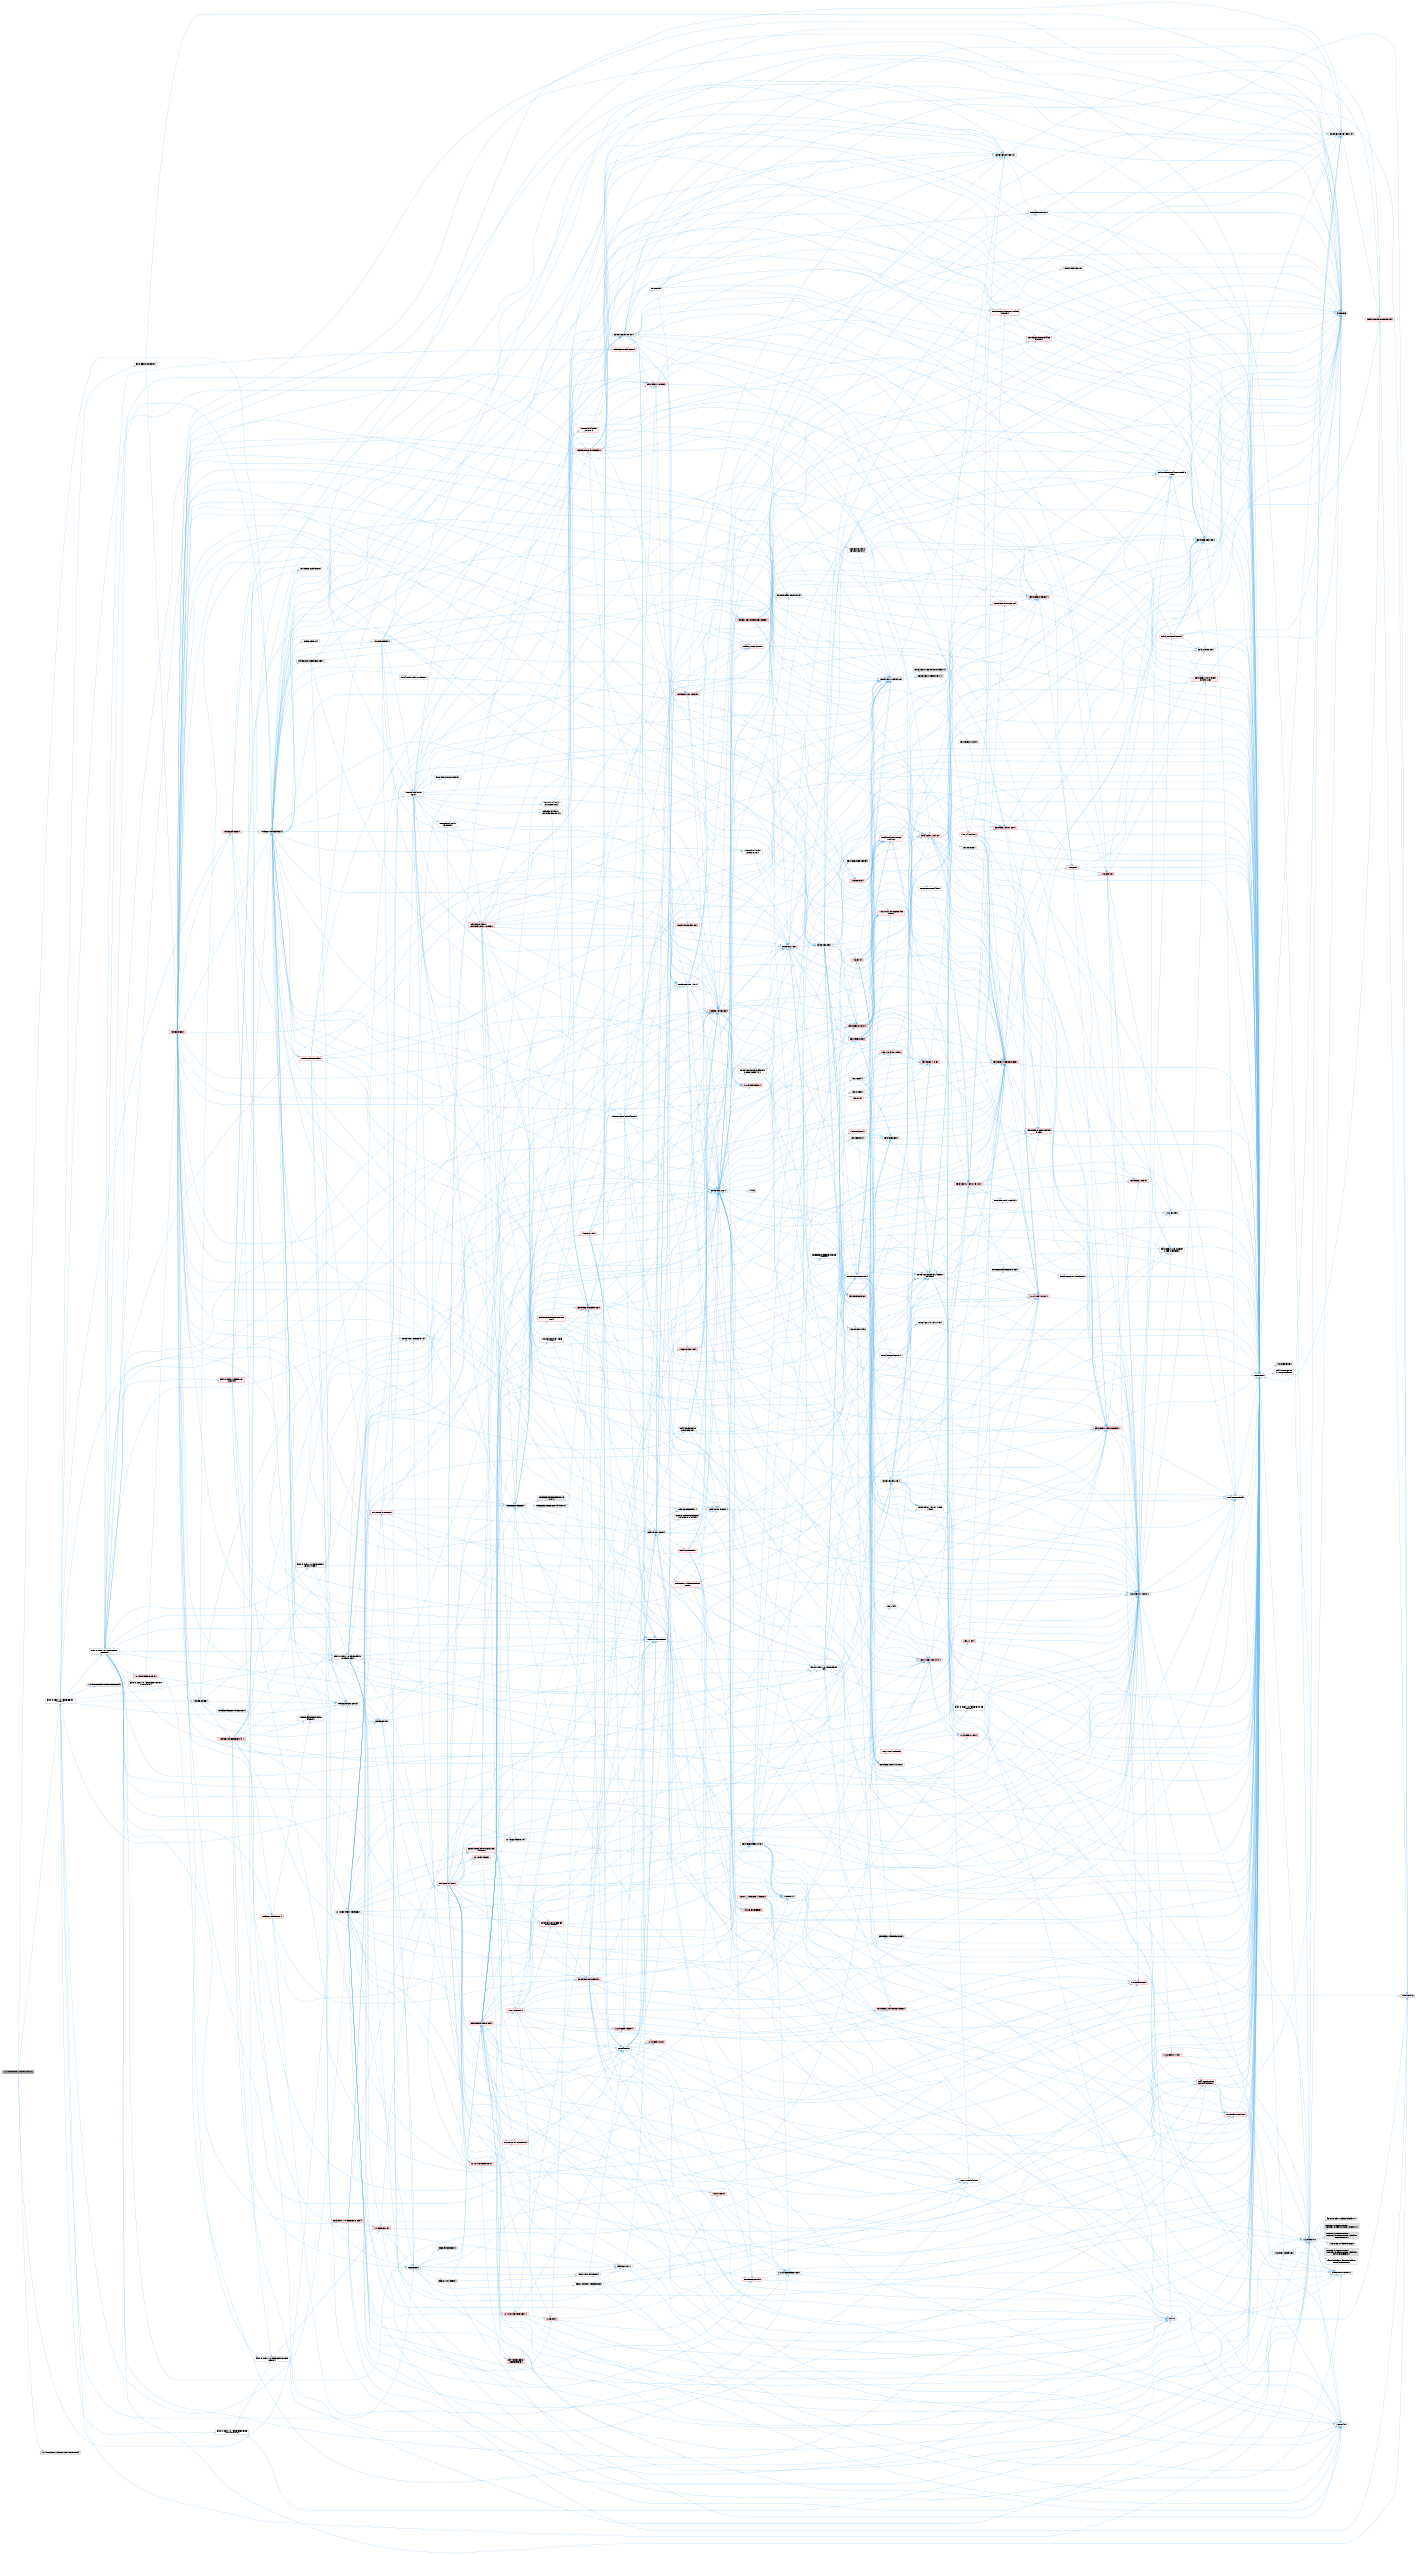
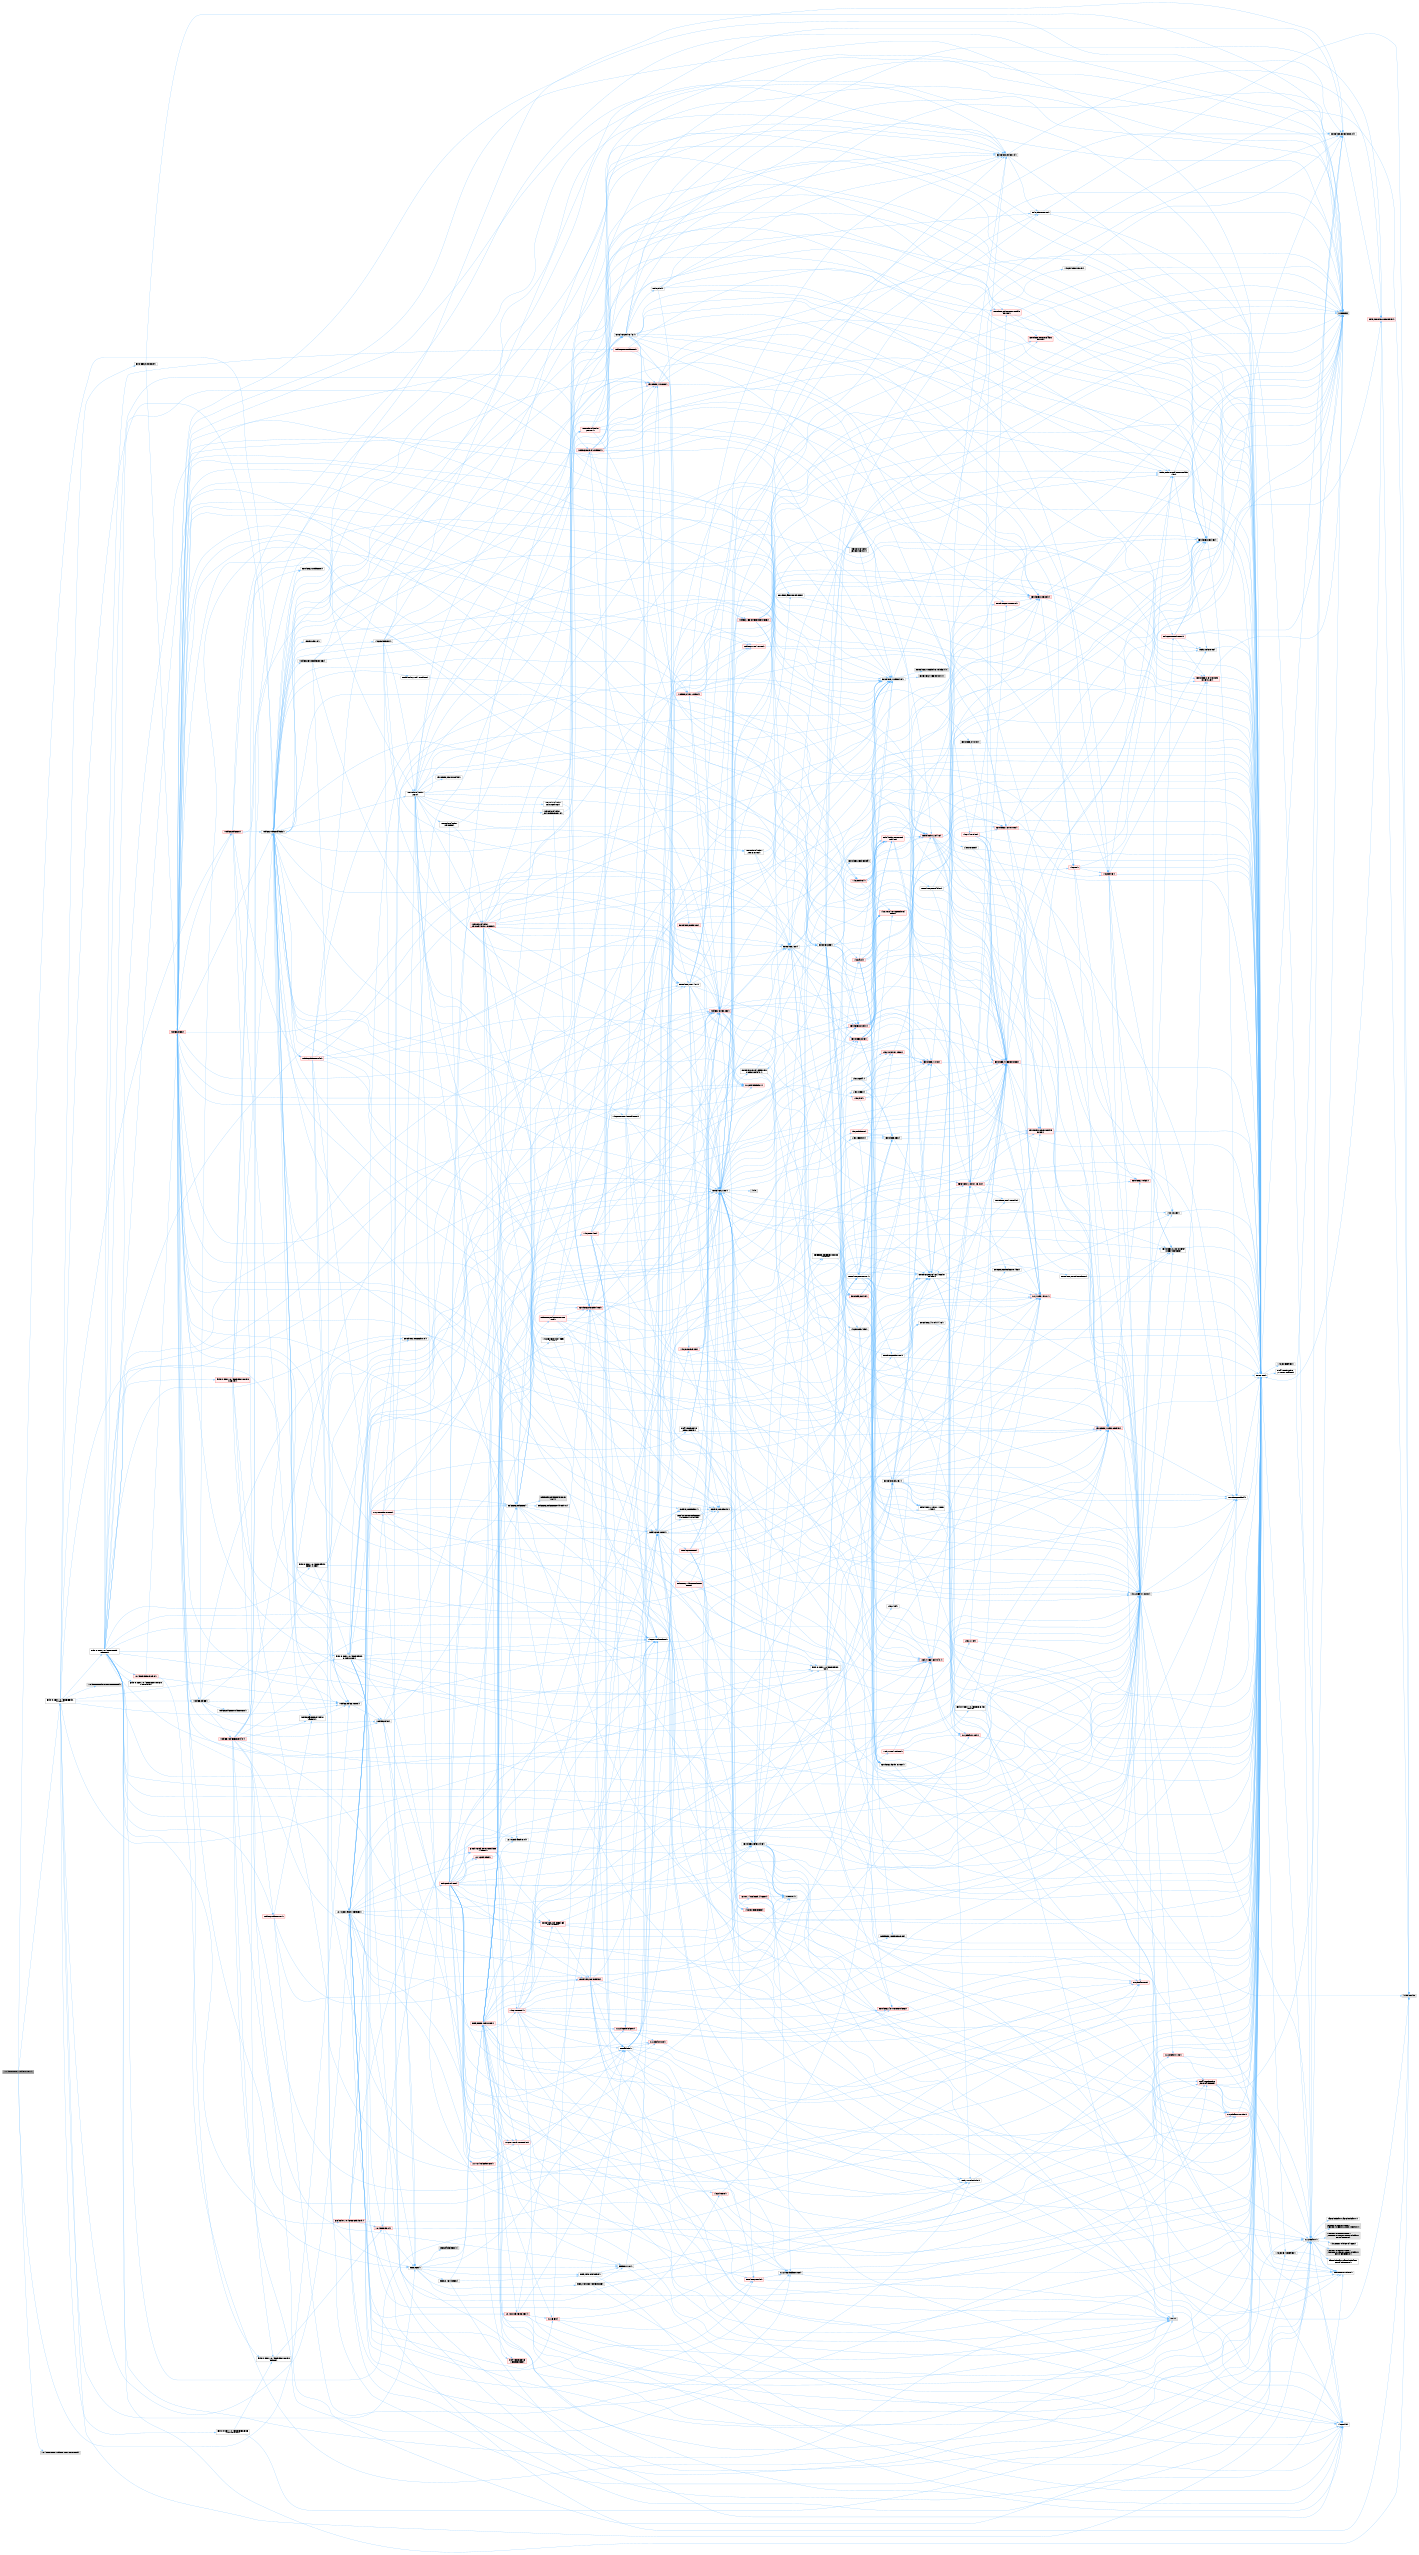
node "EntitySystem/UObjectArray TypeInfo.h": label "EntitySystem/UObjectArray TypeInfo.h" -> "EntitySystem/MovieSceneComponent TypeInfo.h"
